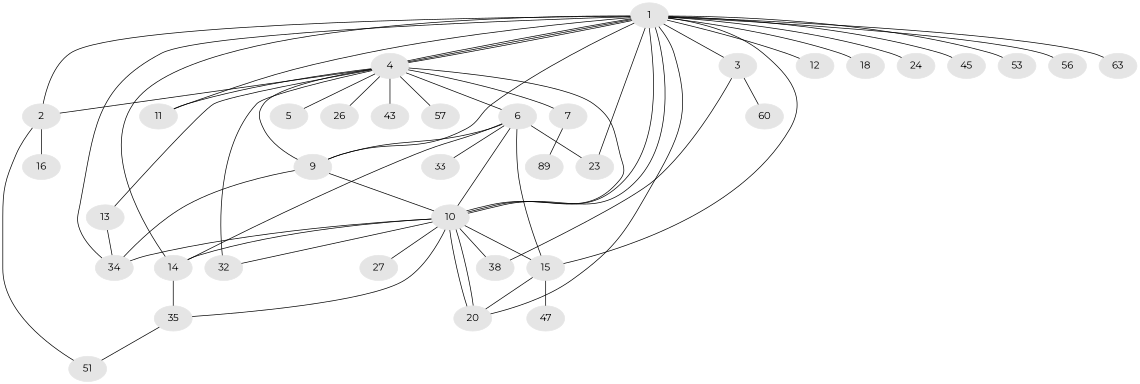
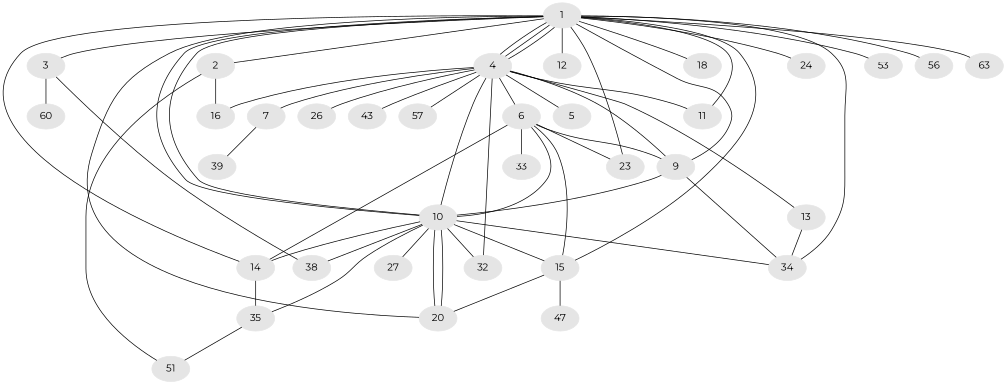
node "45": removed
edge "4" -- "2": now "4" -- "16"
node "89": label "89" -> "39"
